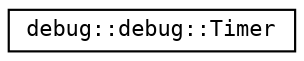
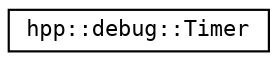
node "debug::debug::Timer": label "debug::debug::Timer" -> "hpp::debug::Timer"
